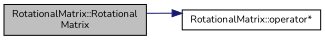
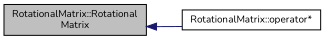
edge "RotationalMatrix::Rotational Matrix" -> "RotationalMatrix::operator*": reversed
